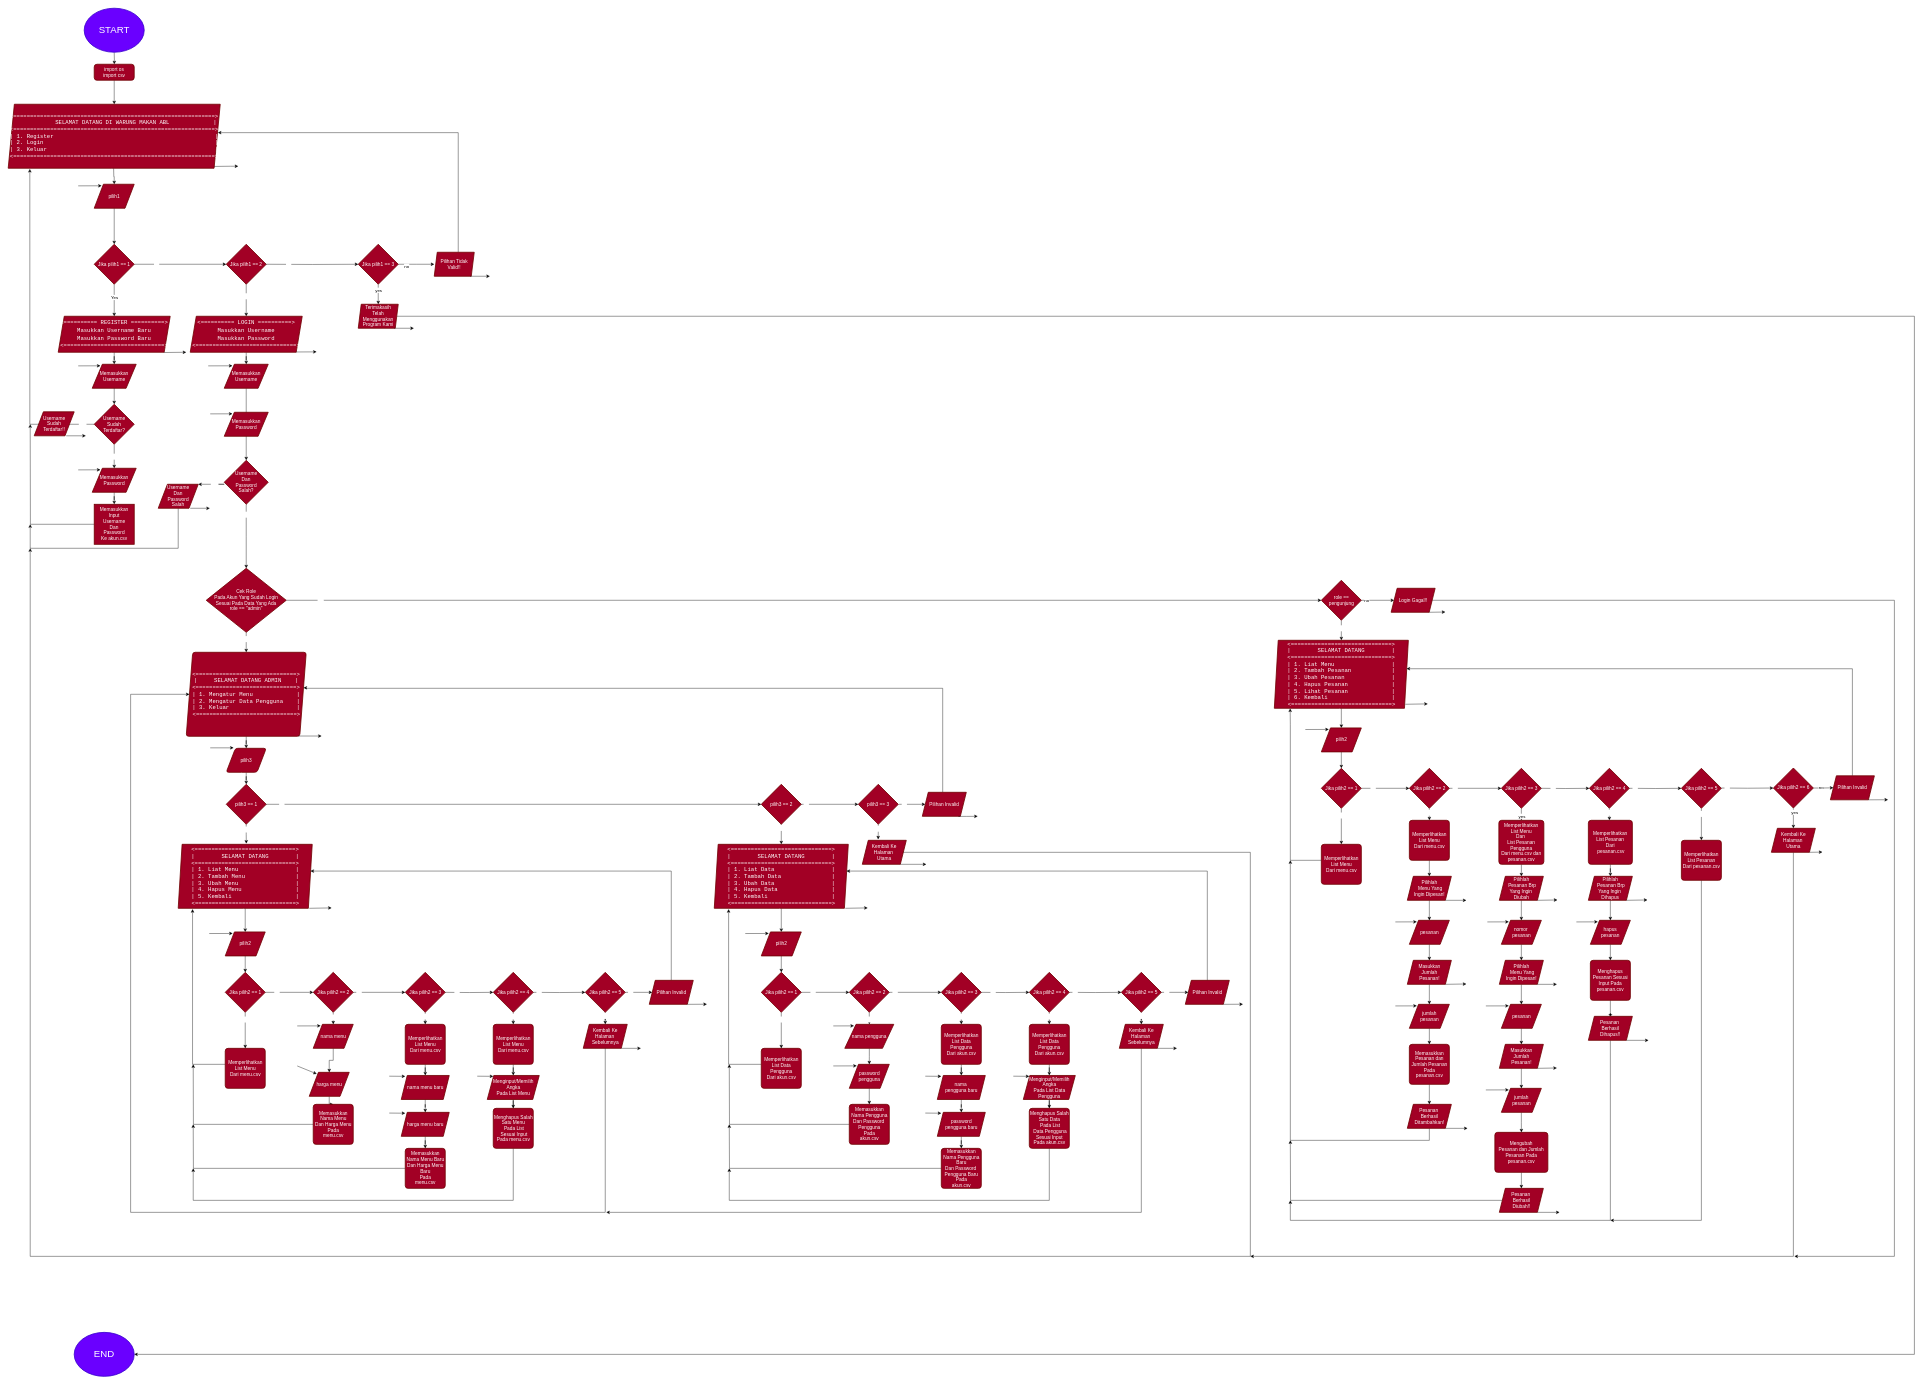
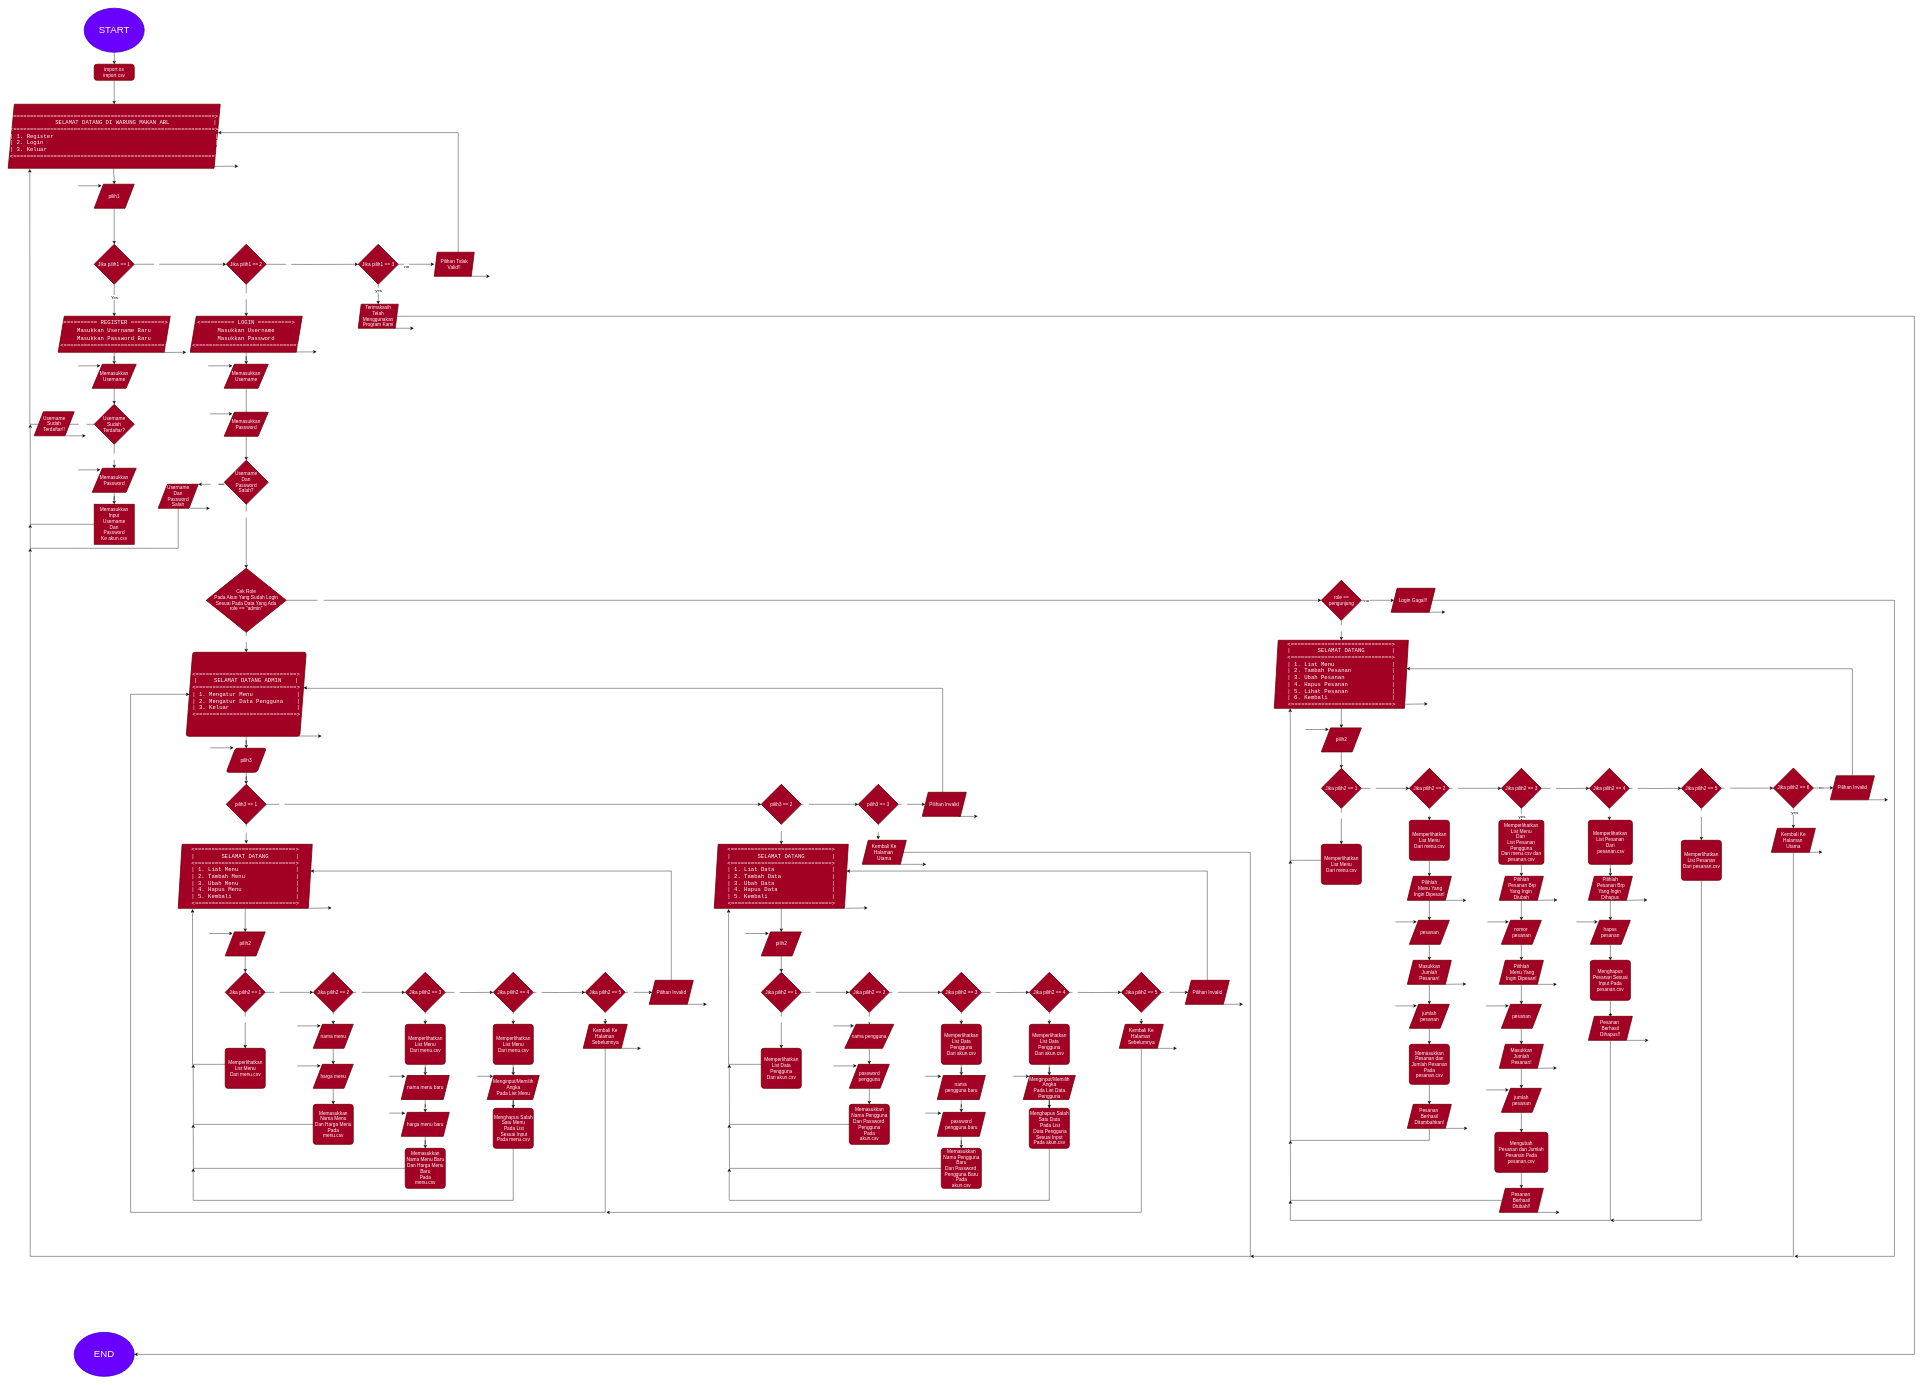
node "harga menu": moved (329, 1084) -> (333, 1076)
